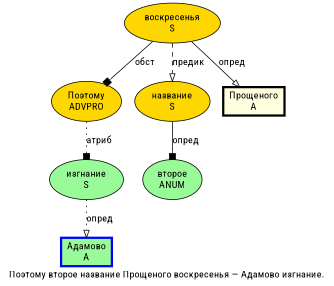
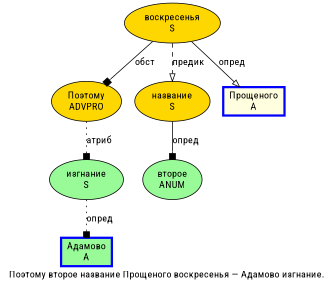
node "Прощеного A": color black -> blue
edge "изгнание S" -> "Адамово A": arrowhead onormal -> box
